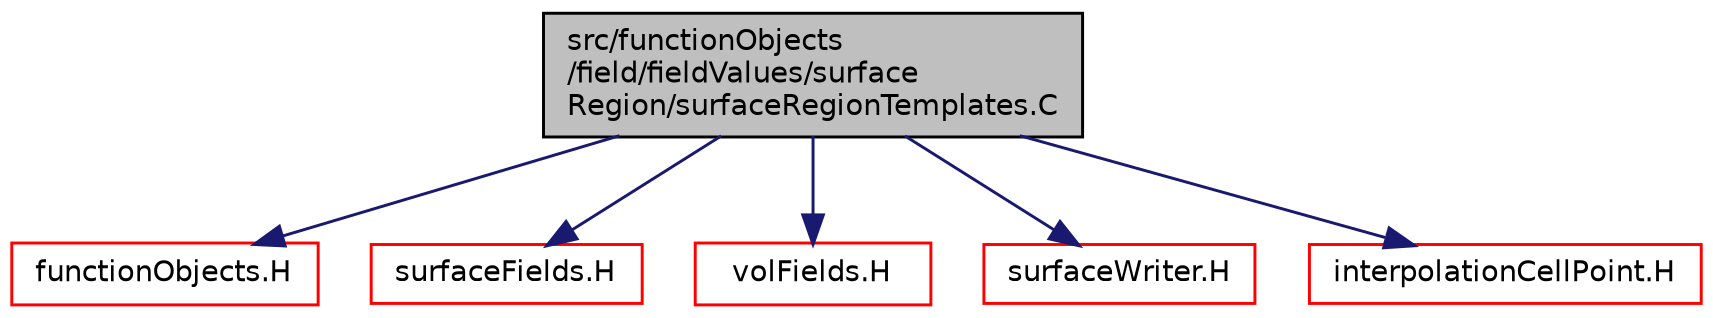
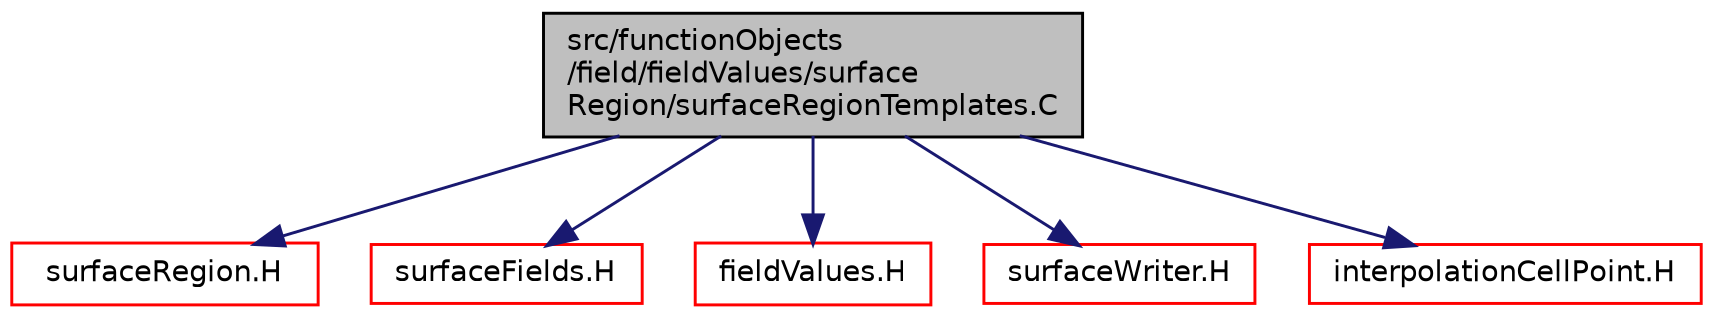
node "functionObjects.H": label "functionObjects.H" -> "surfaceRegion.H"
node "volFields.H": label "volFields.H" -> "fieldValues.H"
